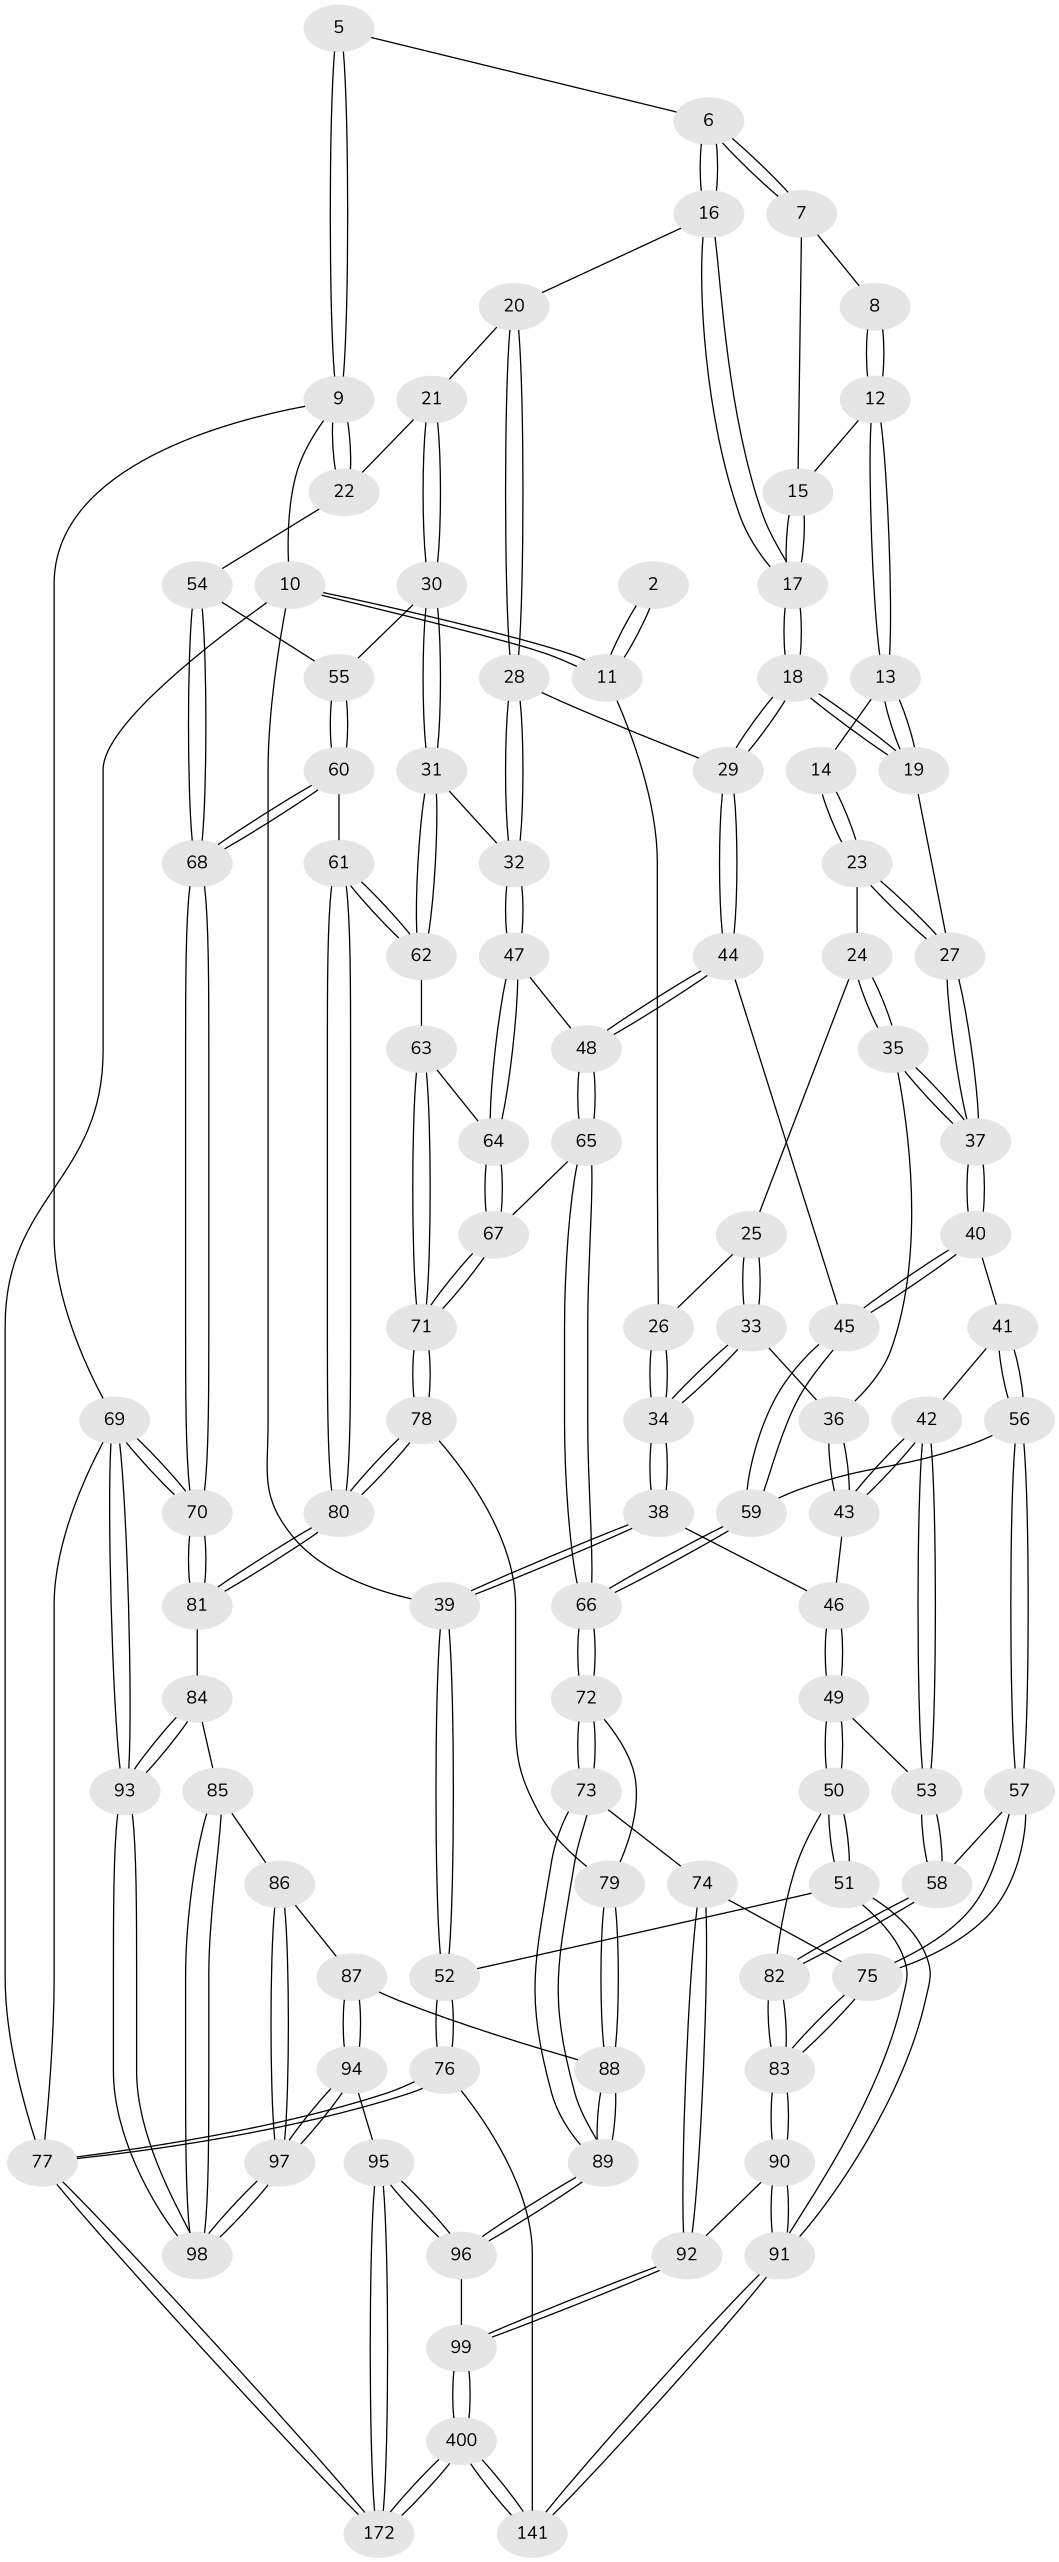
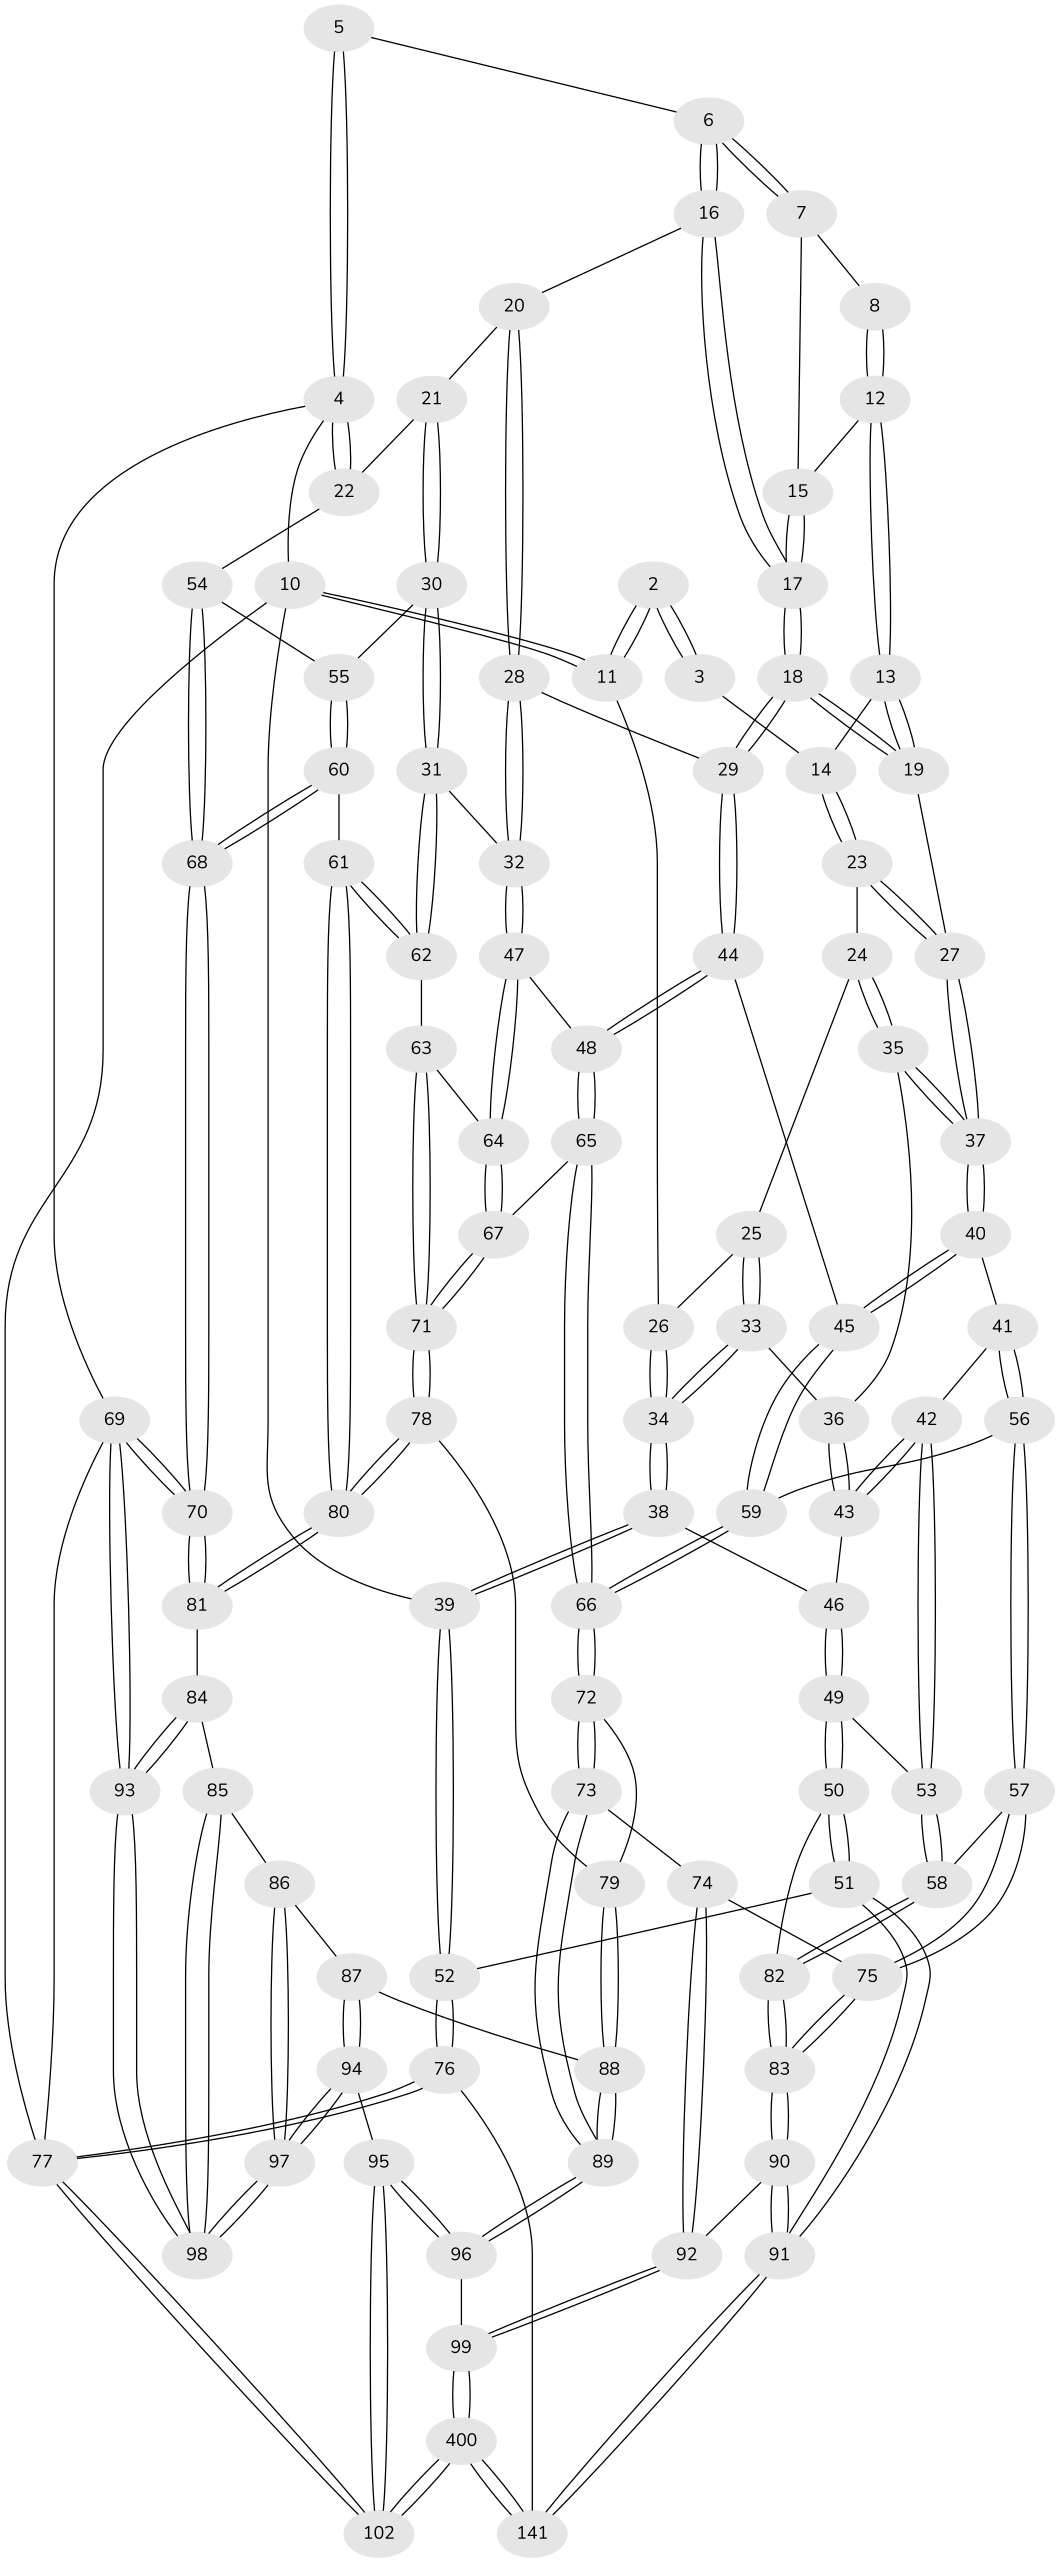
node "9": label "9" -> "4"
node "3": added
node "172": label "172" -> "102"
